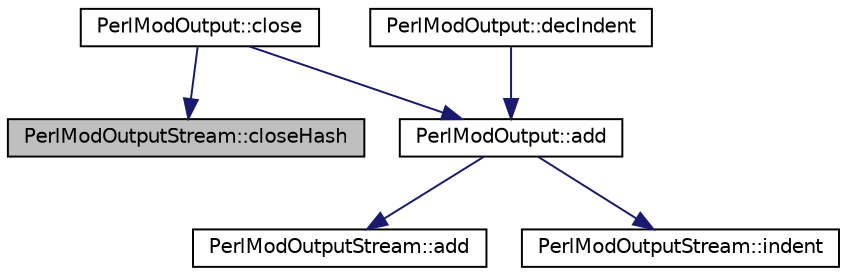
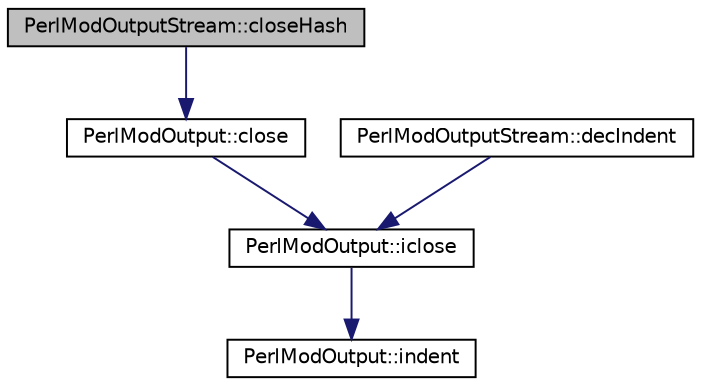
node "PerlModOutput::decIndent": label "PerlModOutput::decIndent" -> "PerlModOutputStream::decIndent"
edge "PerlModOutput::close" -> "PerlModOutputStream::closeHash": reversed
node "PerlModOutput::add": label "PerlModOutput::add" -> "PerlModOutput::iclose"
node "PerlModOutputStream::add": removed
node "PerlModOutputStream::indent": label "PerlModOutputStream::indent" -> "PerlModOutput::indent"
